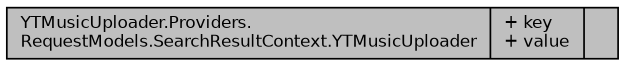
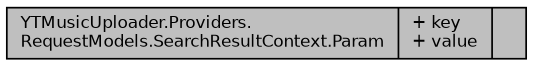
node "YTMusicUploader.Providers.": text "RequestModels.SearchResultContext.YTMusicUploader" -> "RequestModels.SearchResultContext.Param"
